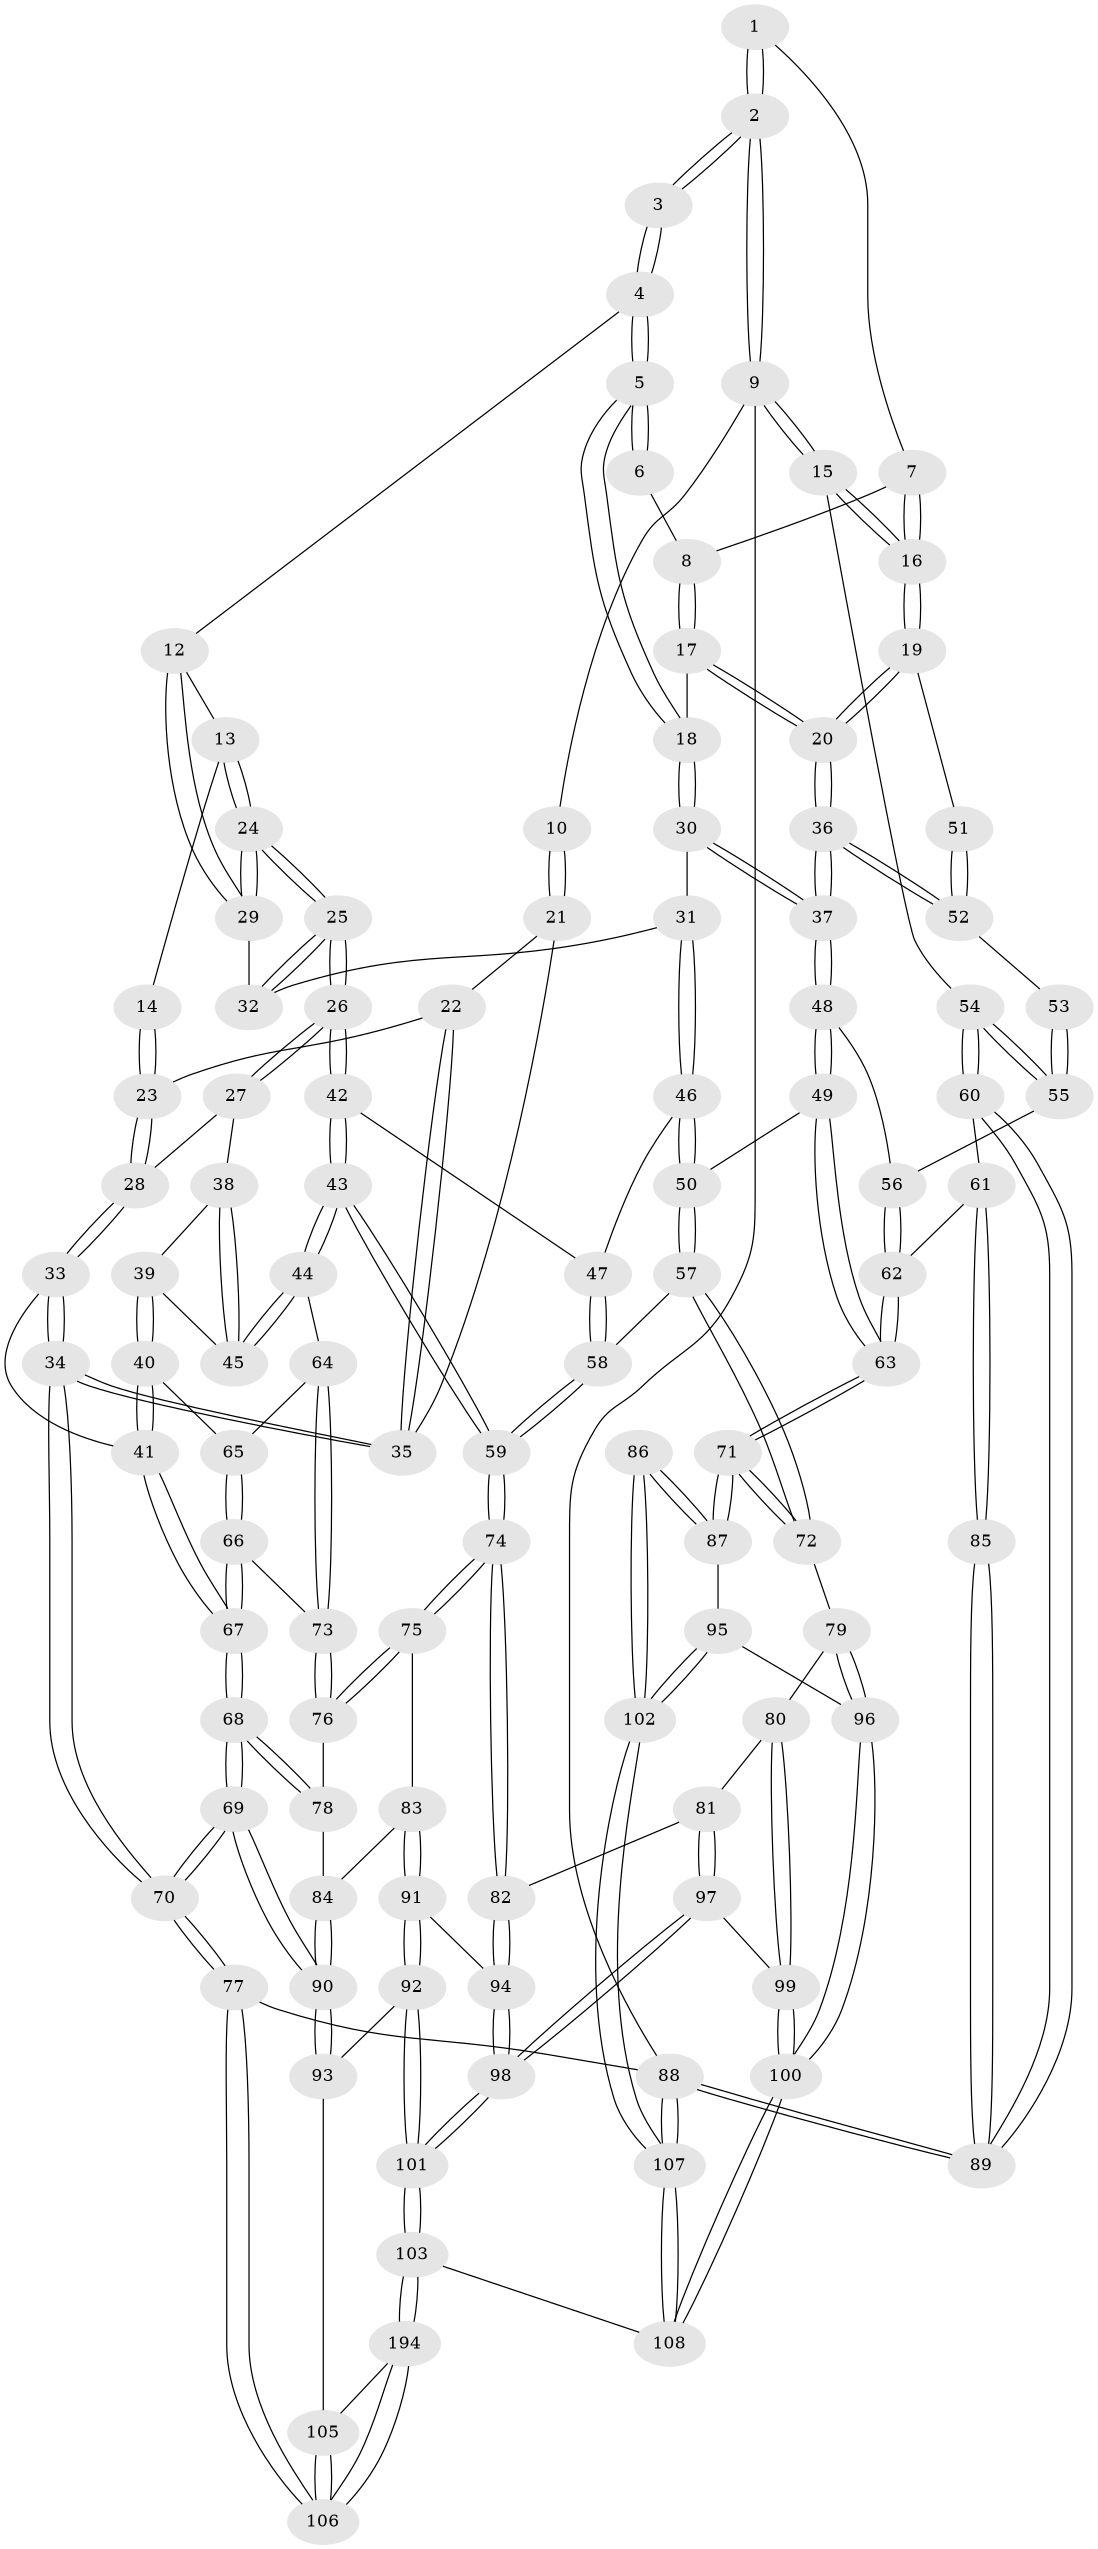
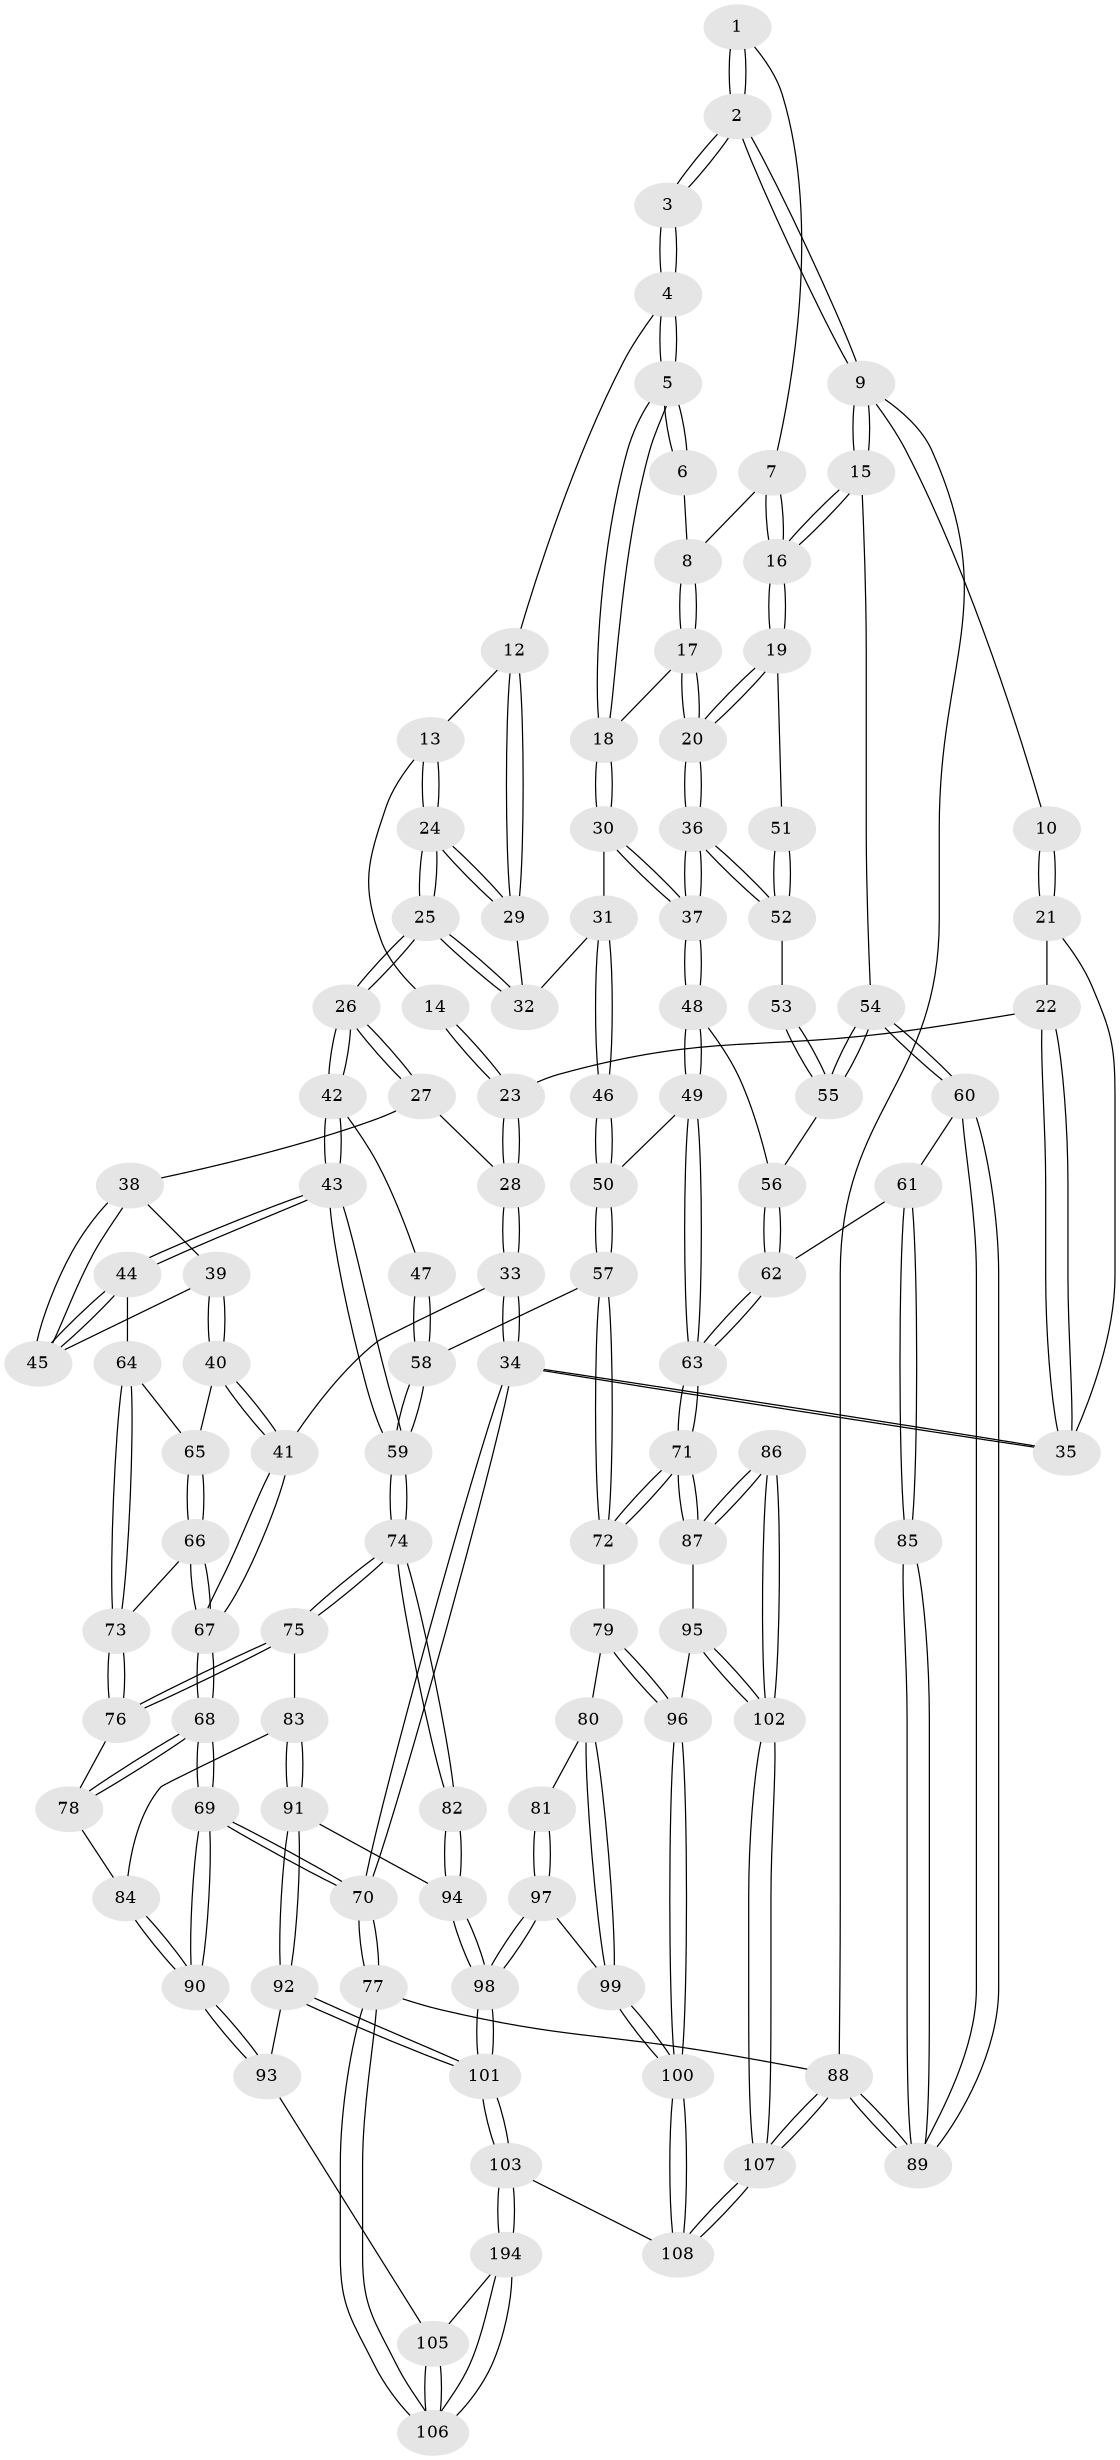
edge "46" -- "47": removed
edge "81" -- "82": removed
